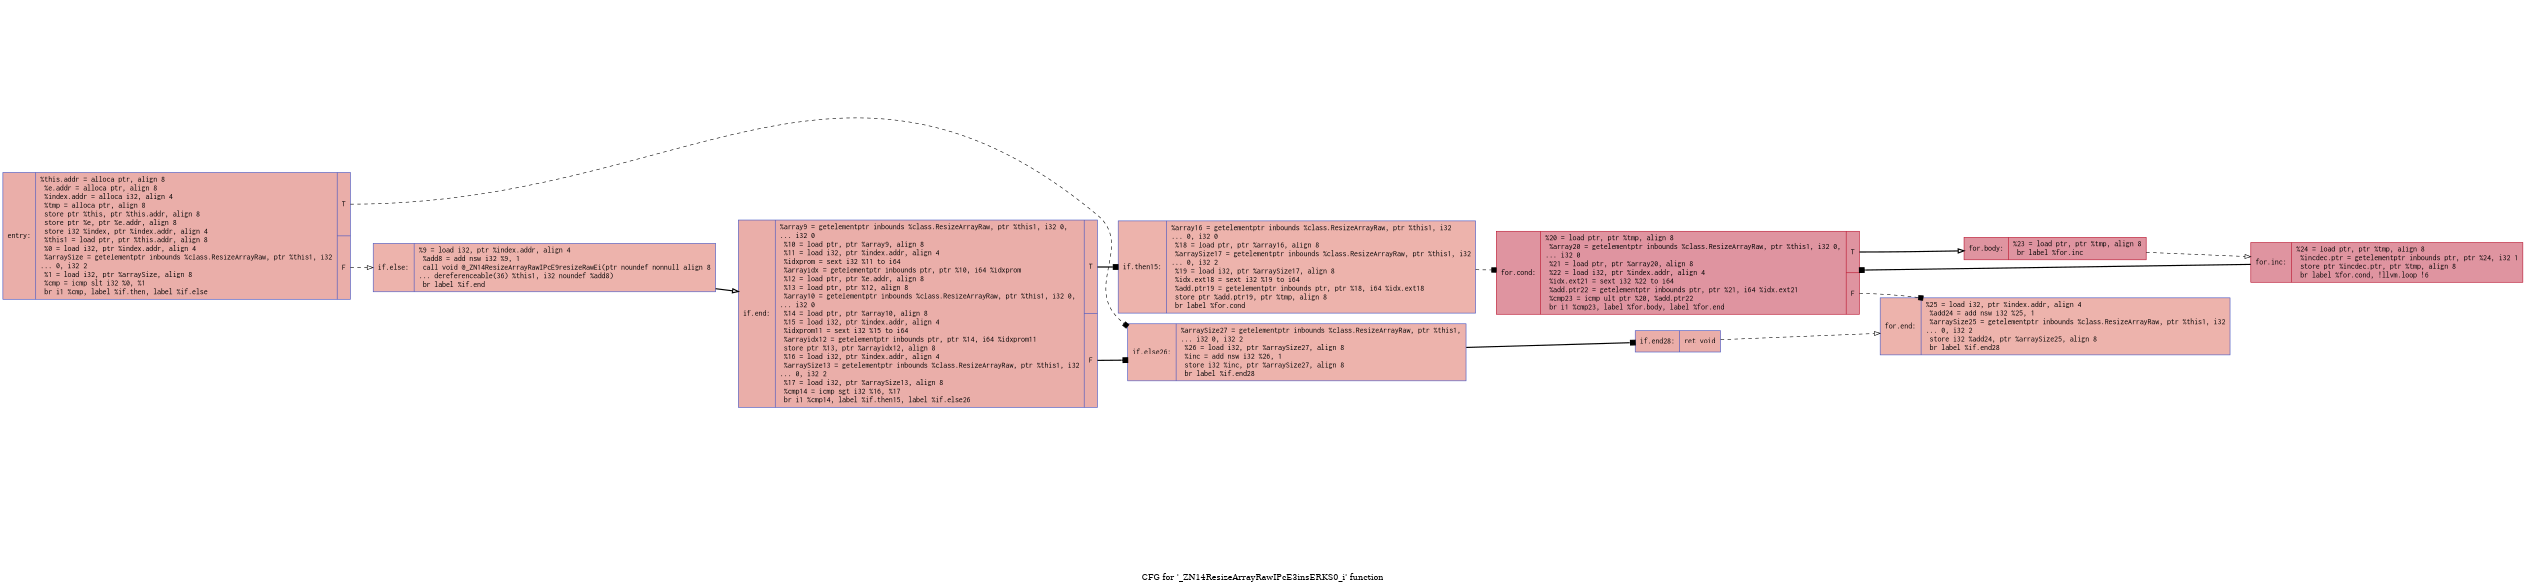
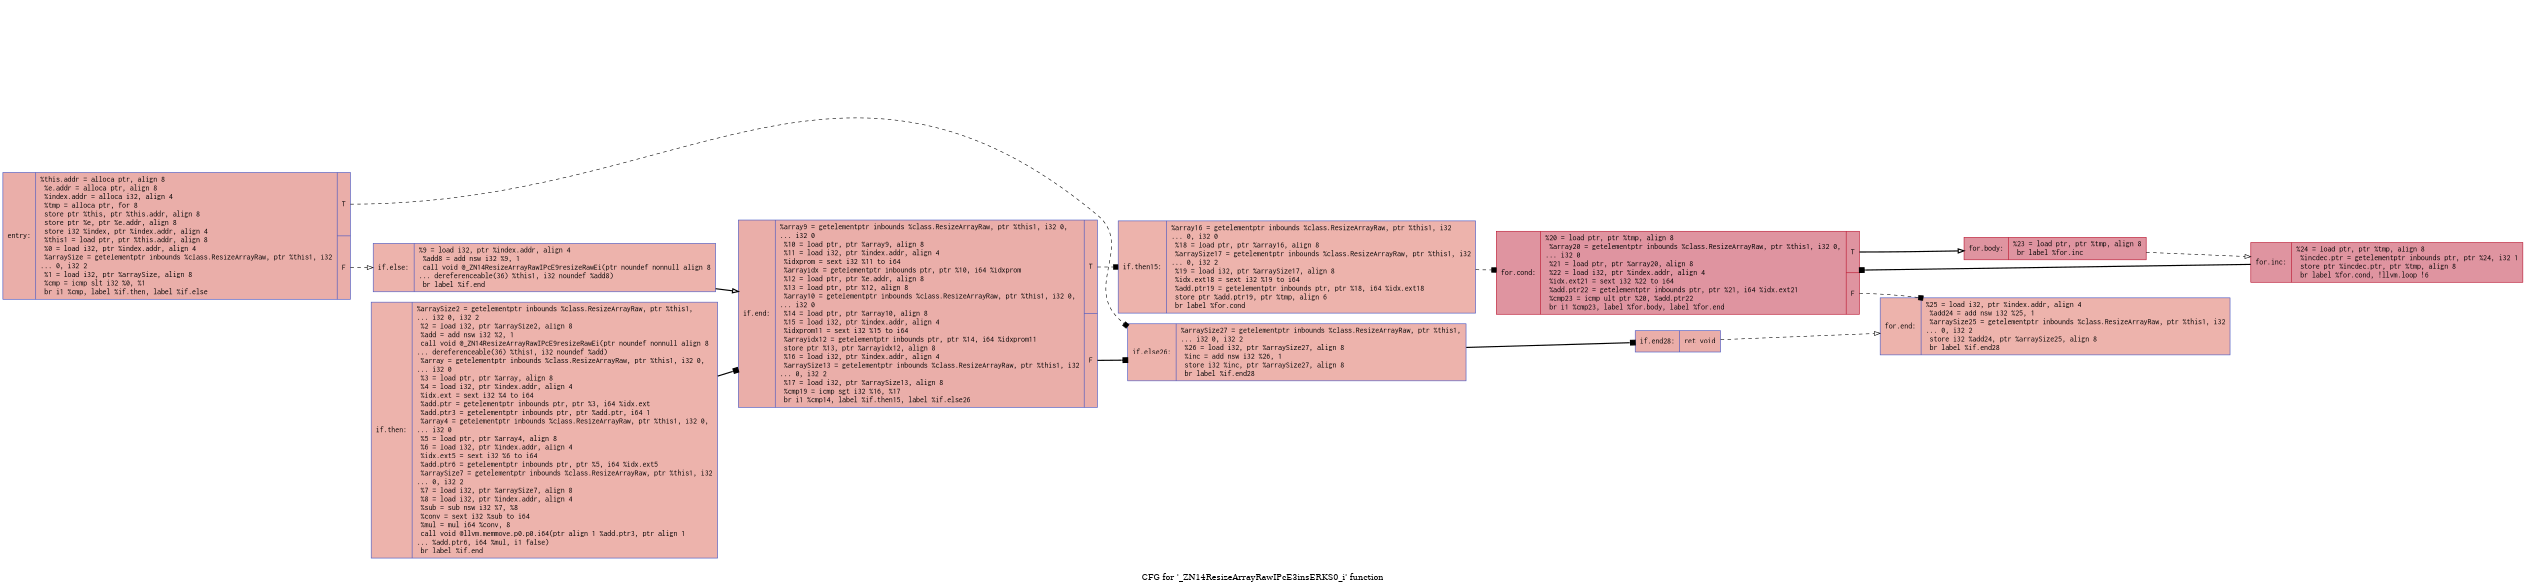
node "entry:": text "%tmp = alloca ptr, align 8" -> "%tmp = alloca ptr, for 8"
edge "if.end:" -> "if.then15:": style bold -> dashed
node "if.then15:": text "store ptr %add.ptr19, ptr %tmp, align 8" -> "store ptr %add.ptr19, ptr %tmp, align 6"
node "if.end:": text "%cmp14 = icmp sgt i32 %16, %17" -> "%cmp19 = icmp sgt i32 %16, %17"
node "if.then:": added
